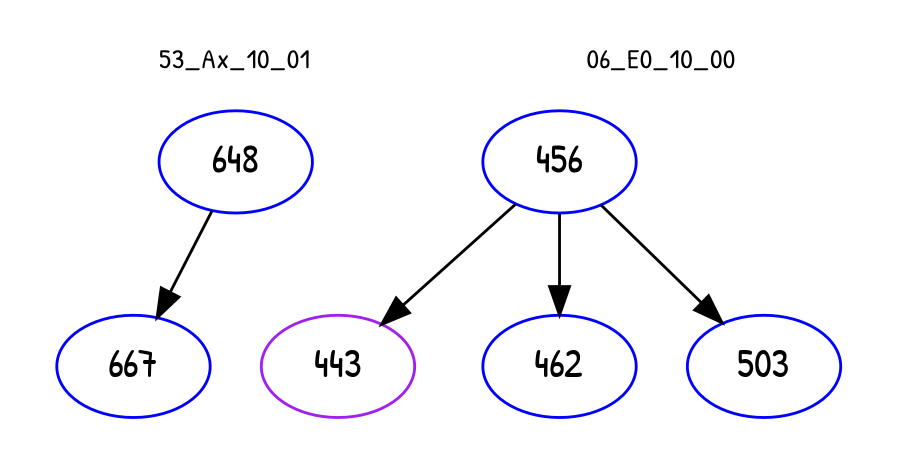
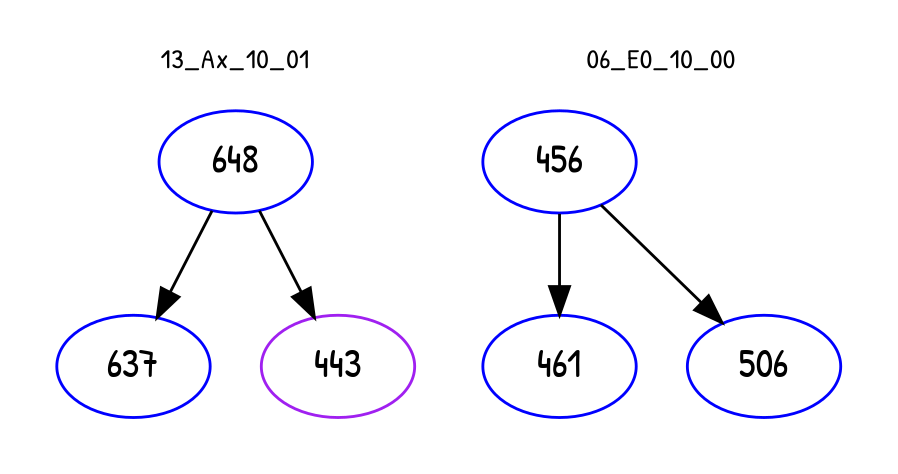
cluster "53_Ax_10_01": label "53_Ax_10_01" -> "13_Ax_10_01"
edge "456" -> "443": now "648" -> "443"
node "667": label "667" -> "637"
node "462": label "462" -> "461"
node "503": label "503" -> "506"
